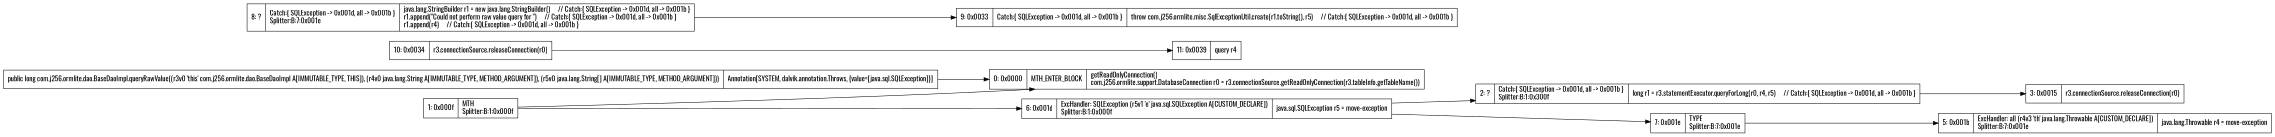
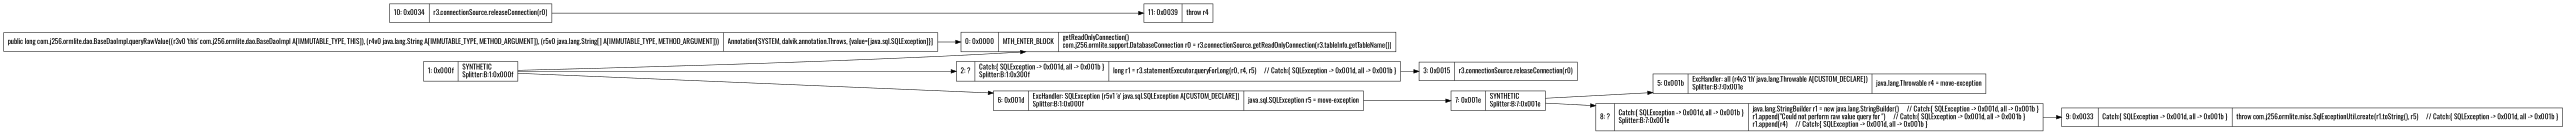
node "11: 0x0039": text "query r4" -> "throw r4"
edge "6: 0x001d" -> "2: ?": now "1: 0x000f" -> "2: ?"
node "1: 0x000f": text "MTH" -> "SYNTHETIC"
edge "7: 0x001e" -> "8: ?": added
node "7: 0x001e": text "TYPE" -> "SYNTHETIC"
